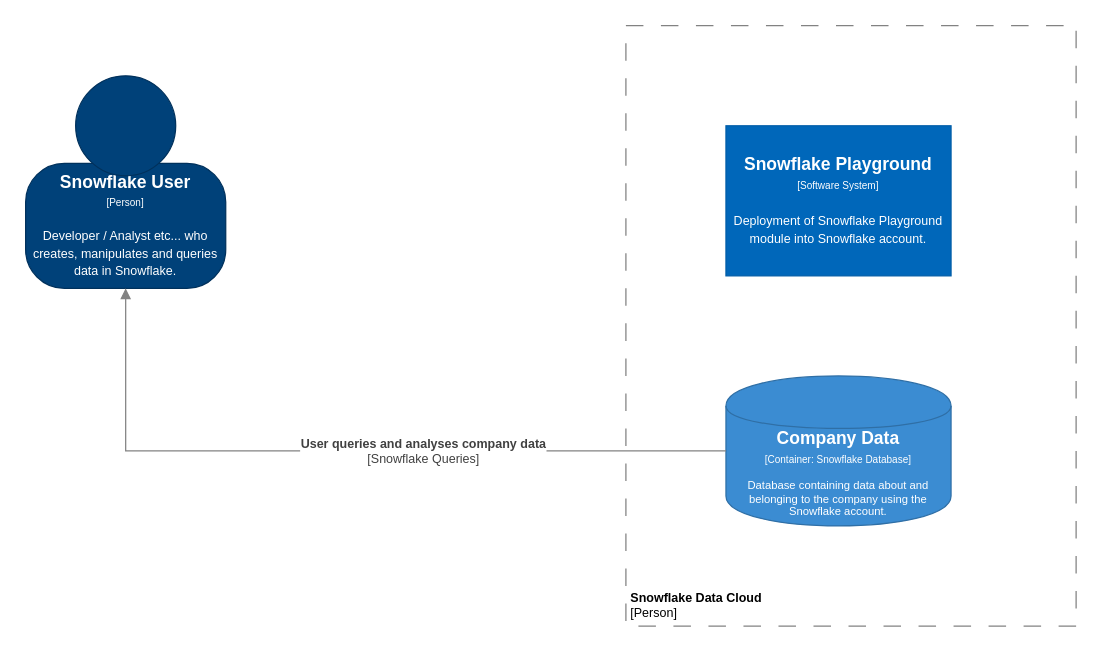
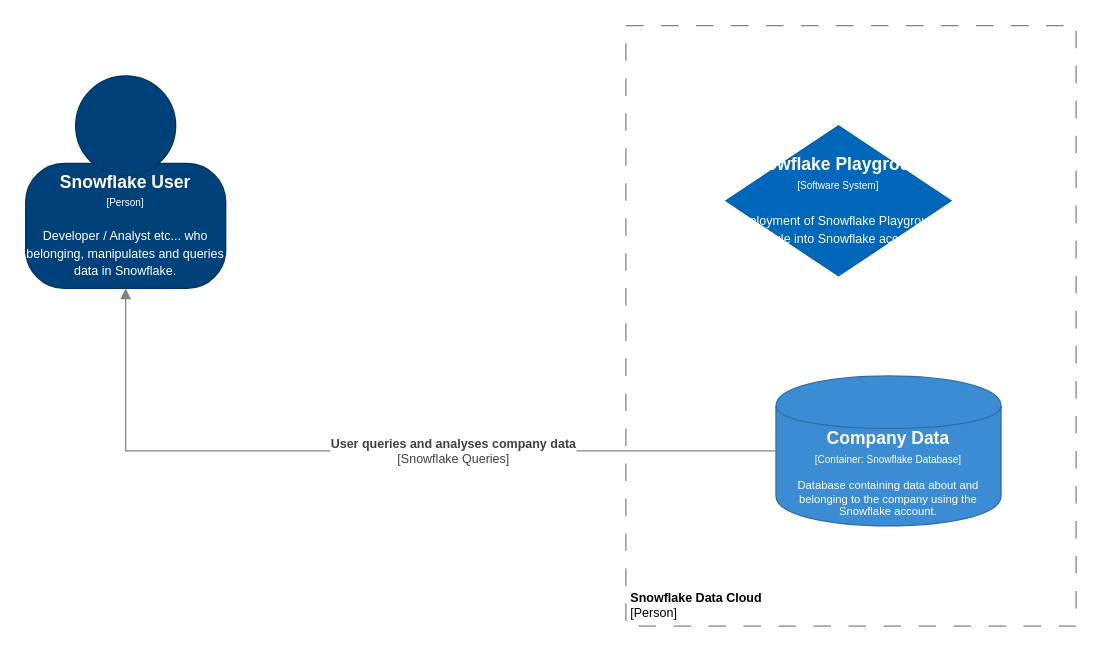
node "Snowflake Playground [Software System] Deployment of Snowflake Playground module into Snowflake account.": shape rectangle -> diamond
node "Snowflake User [Person] Developer / Analyst etc... who creates, manipulates and queries data in Snowflake.": label "Snowflake User [Person] Developer / Analyst etc... who creates, manipulates and queries data in Snowflake." -> "Snowflake User [Person] Developer / Analyst etc... who belonging, manipulates and queries data in Snowflake."
node "Company Data [Container: Snowflake Database] Database containing data about and belonging to the company using the Snowflake account.": moved (838, 451) -> (888, 451)
